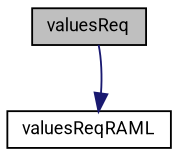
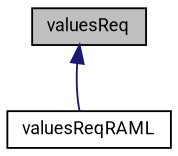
edge "valuesReq" -> "valuesReqRAML": reversed
